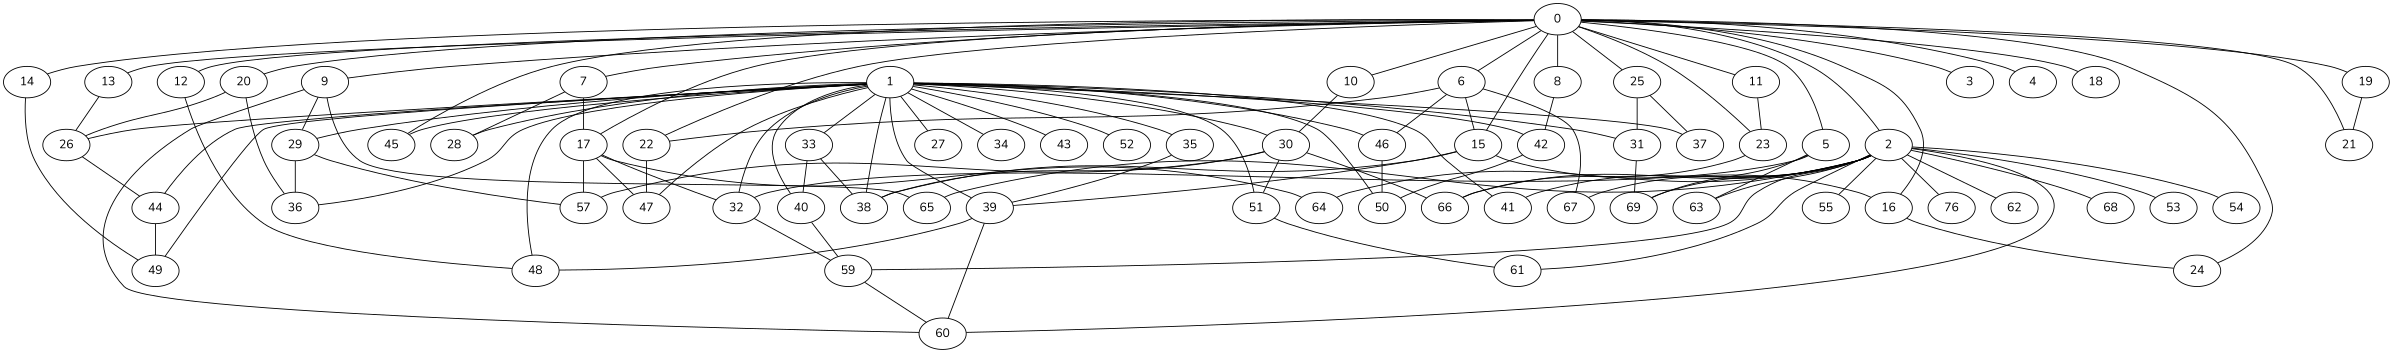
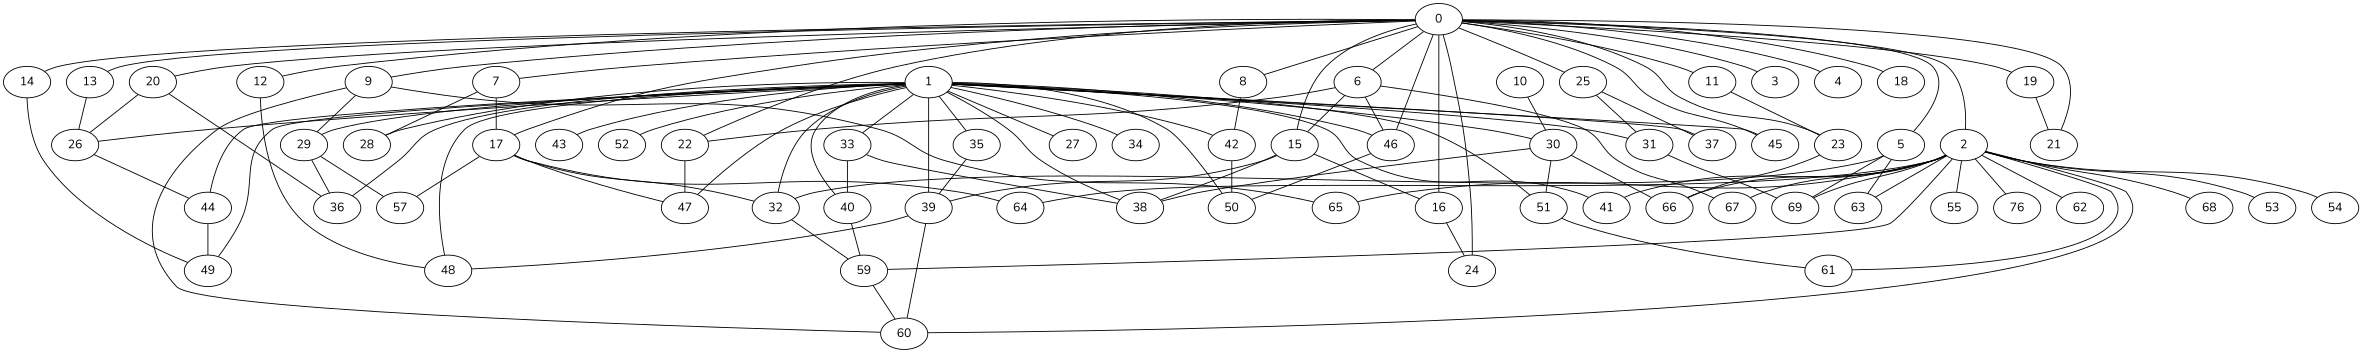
edge "0" -- "10": now "0" -- "46"
edge "30" -- "57": removed
